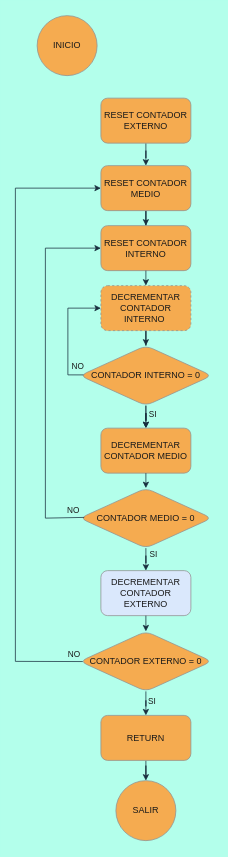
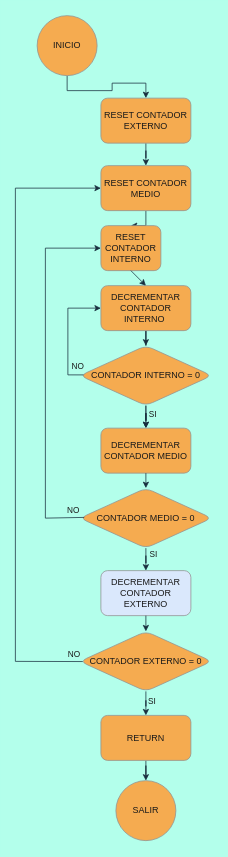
edge "INICIO" -> "RESET CONTADOR EXTERNO": added
node "RESET CONTADOR INTERNO": size 90x45 -> 60x45
node "DECREMENTAR CONTADOR INTERNO": style dashed -> solid
